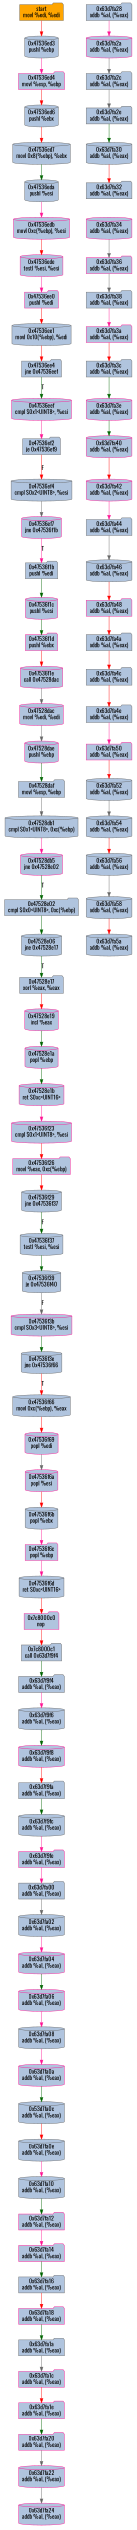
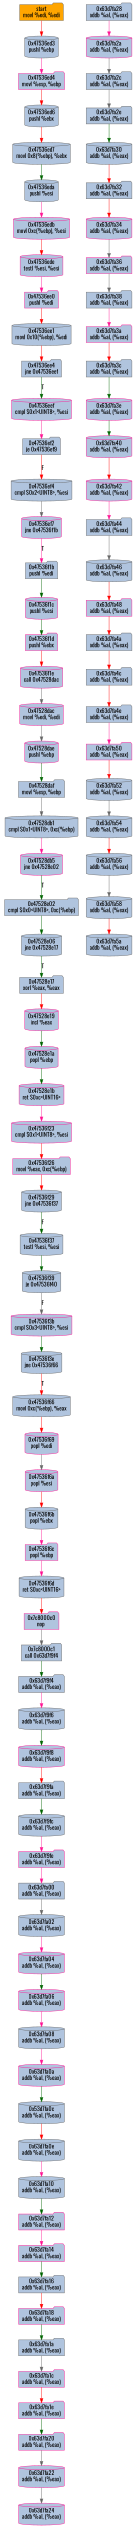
edge "0x63d7fa32 addb %al, (%eax)" -> "0x63d7fa34 addb %al, (%eax)": added
edge "0x7c8000c0 nop" -> "0x7c8000c1 call 0x63d7f9f4": color red -> gray40
